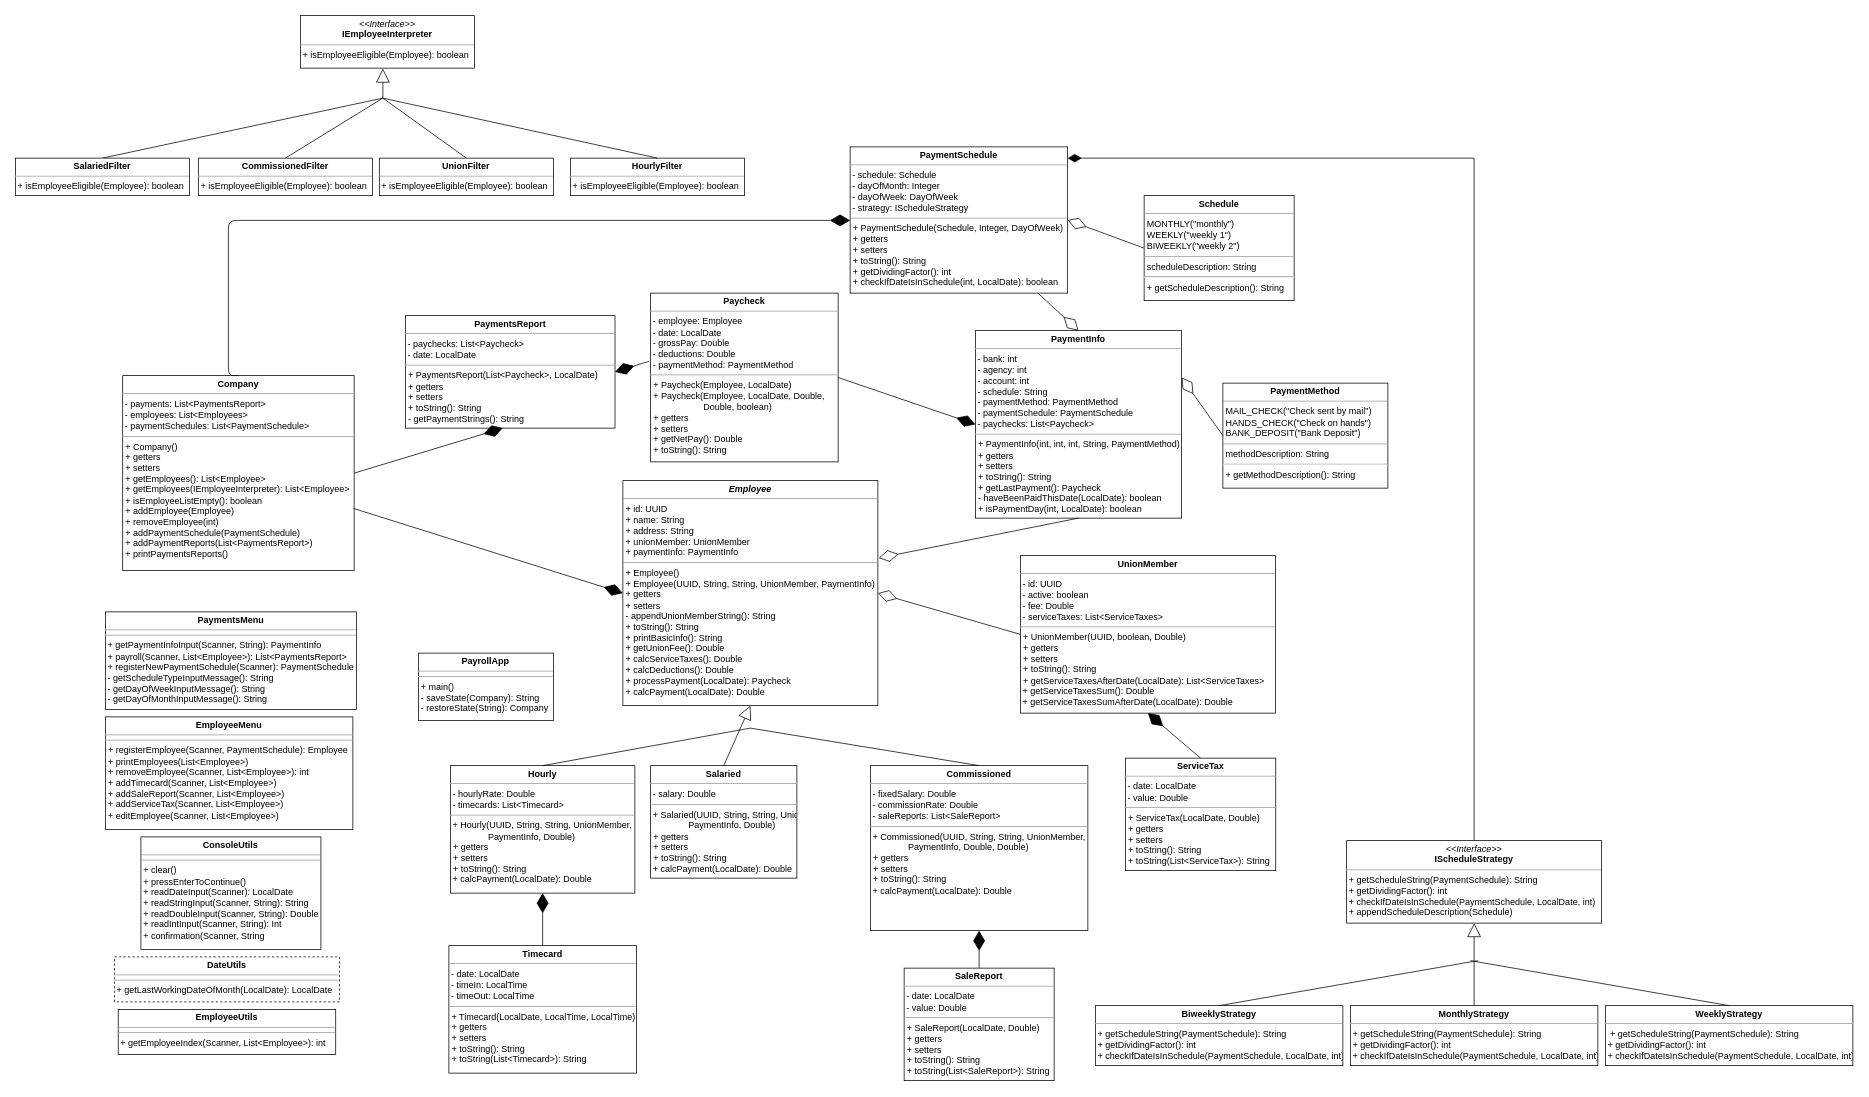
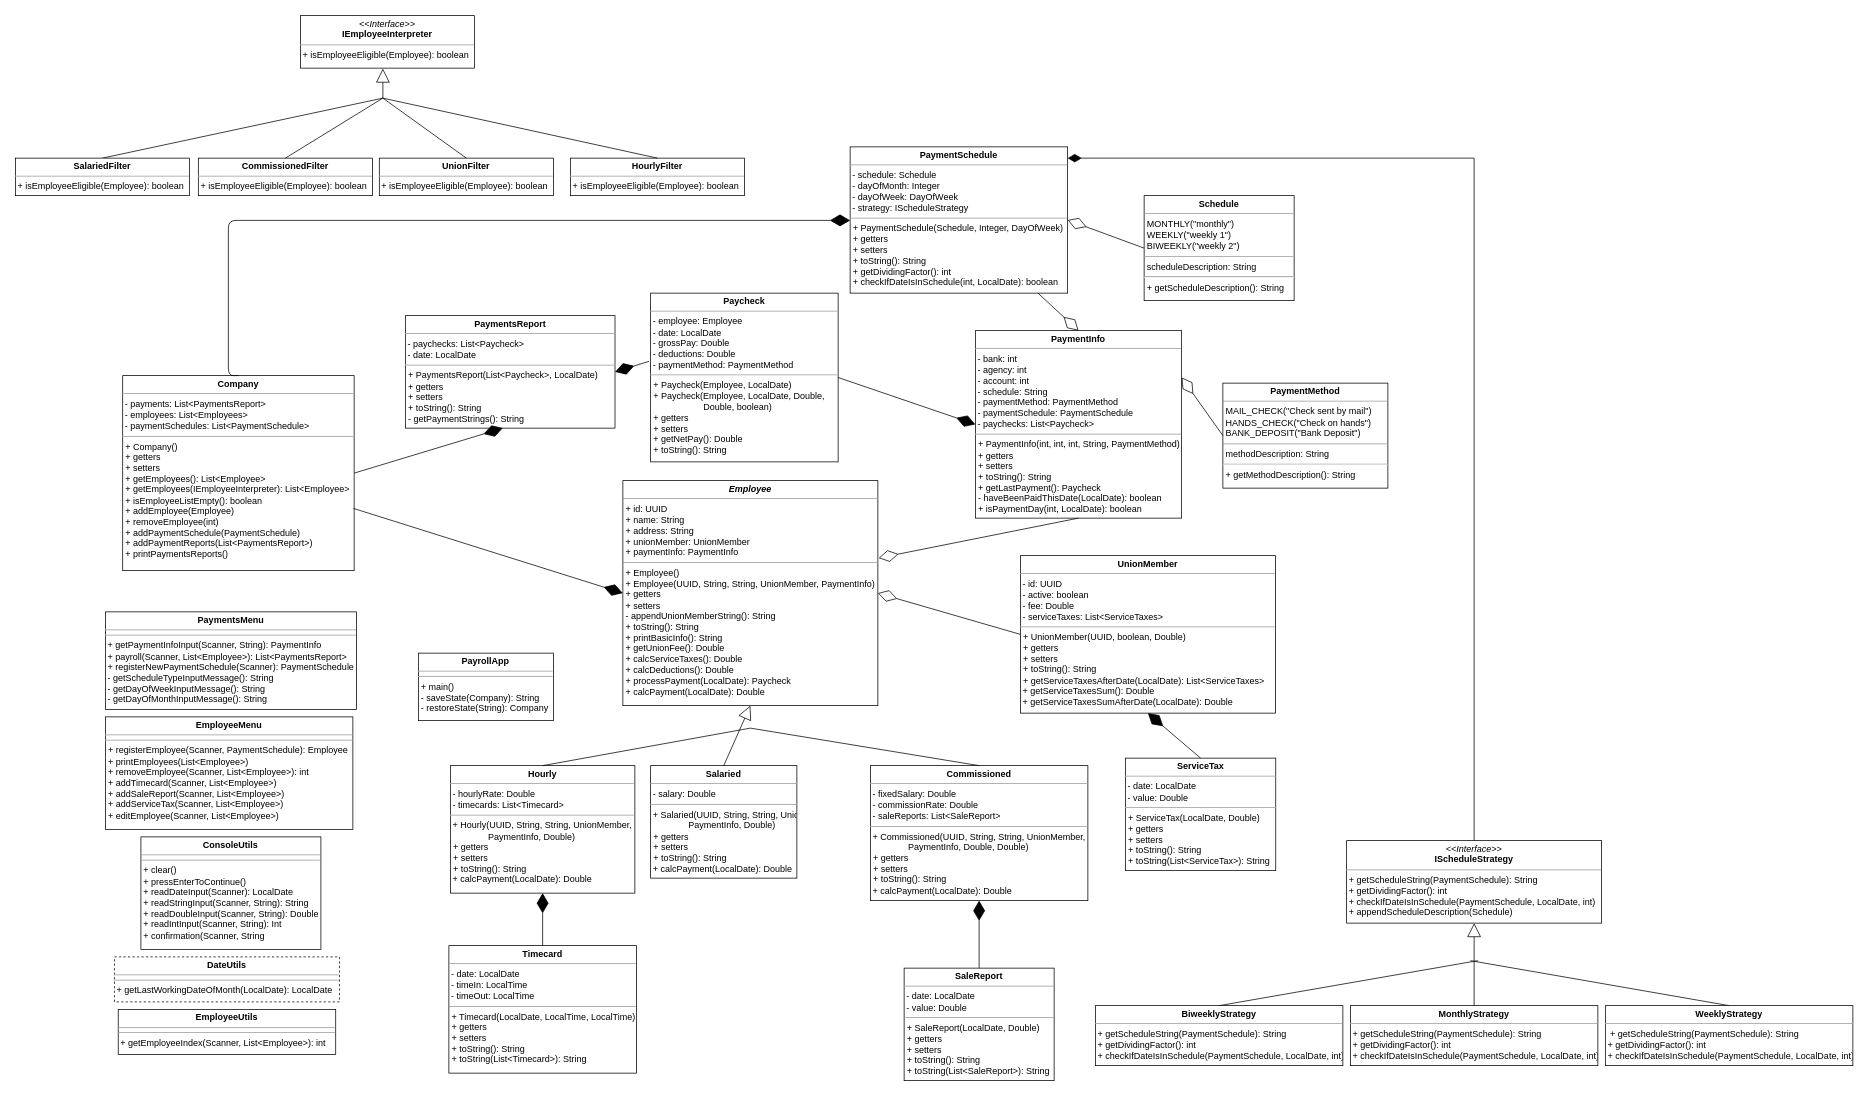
node "Commissioned - fixedSalary: Double - commissionRate: Double - saleReports: List<SaleReport> + Commissioned(UUID, String, String, UnionMember, PaymentInfo, Double, Double) + getters + setters + toString(): String + calcPayment(LocalDate): Double": size 218x165 -> 218x135
